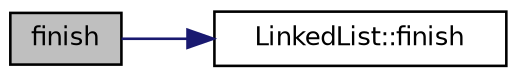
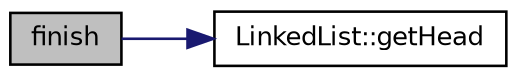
node "LinkedList::finish": label "LinkedList::finish" -> "LinkedList::getHead"
